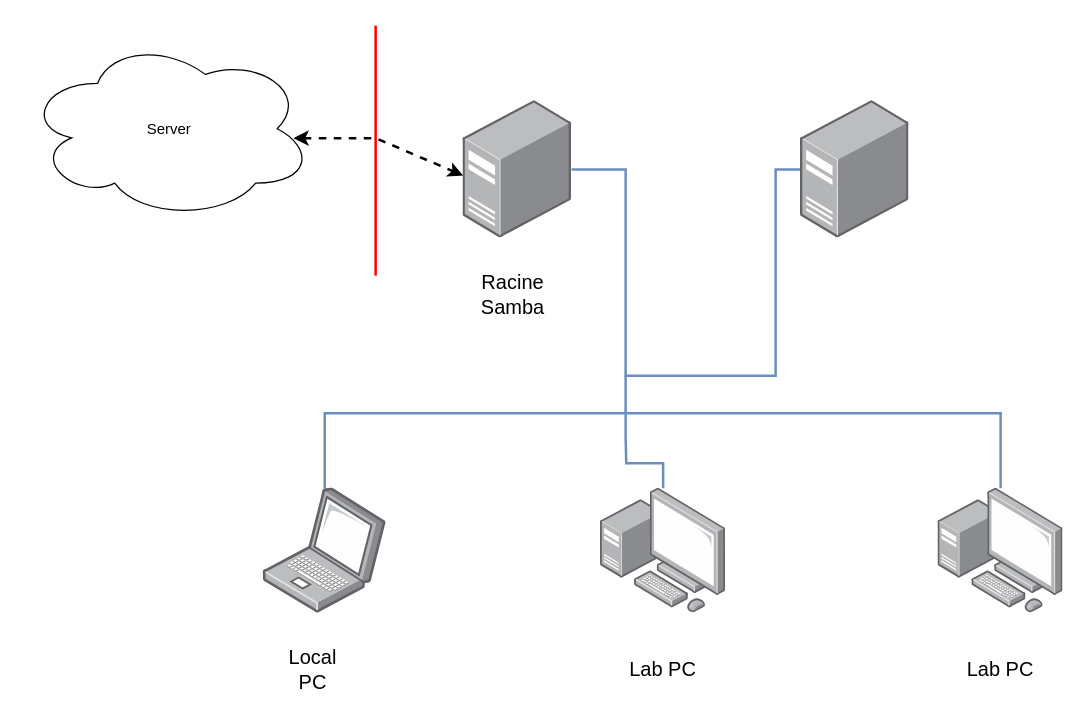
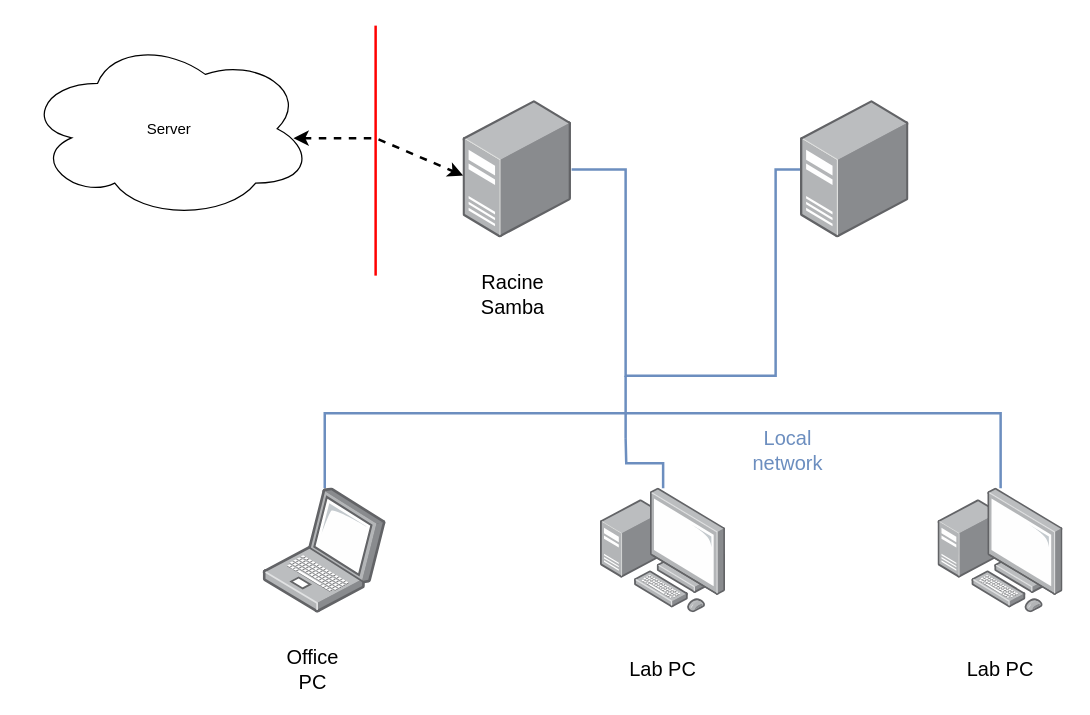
node "Local network": added
node "Local PC": label "Local PC" -> "Office PC"
